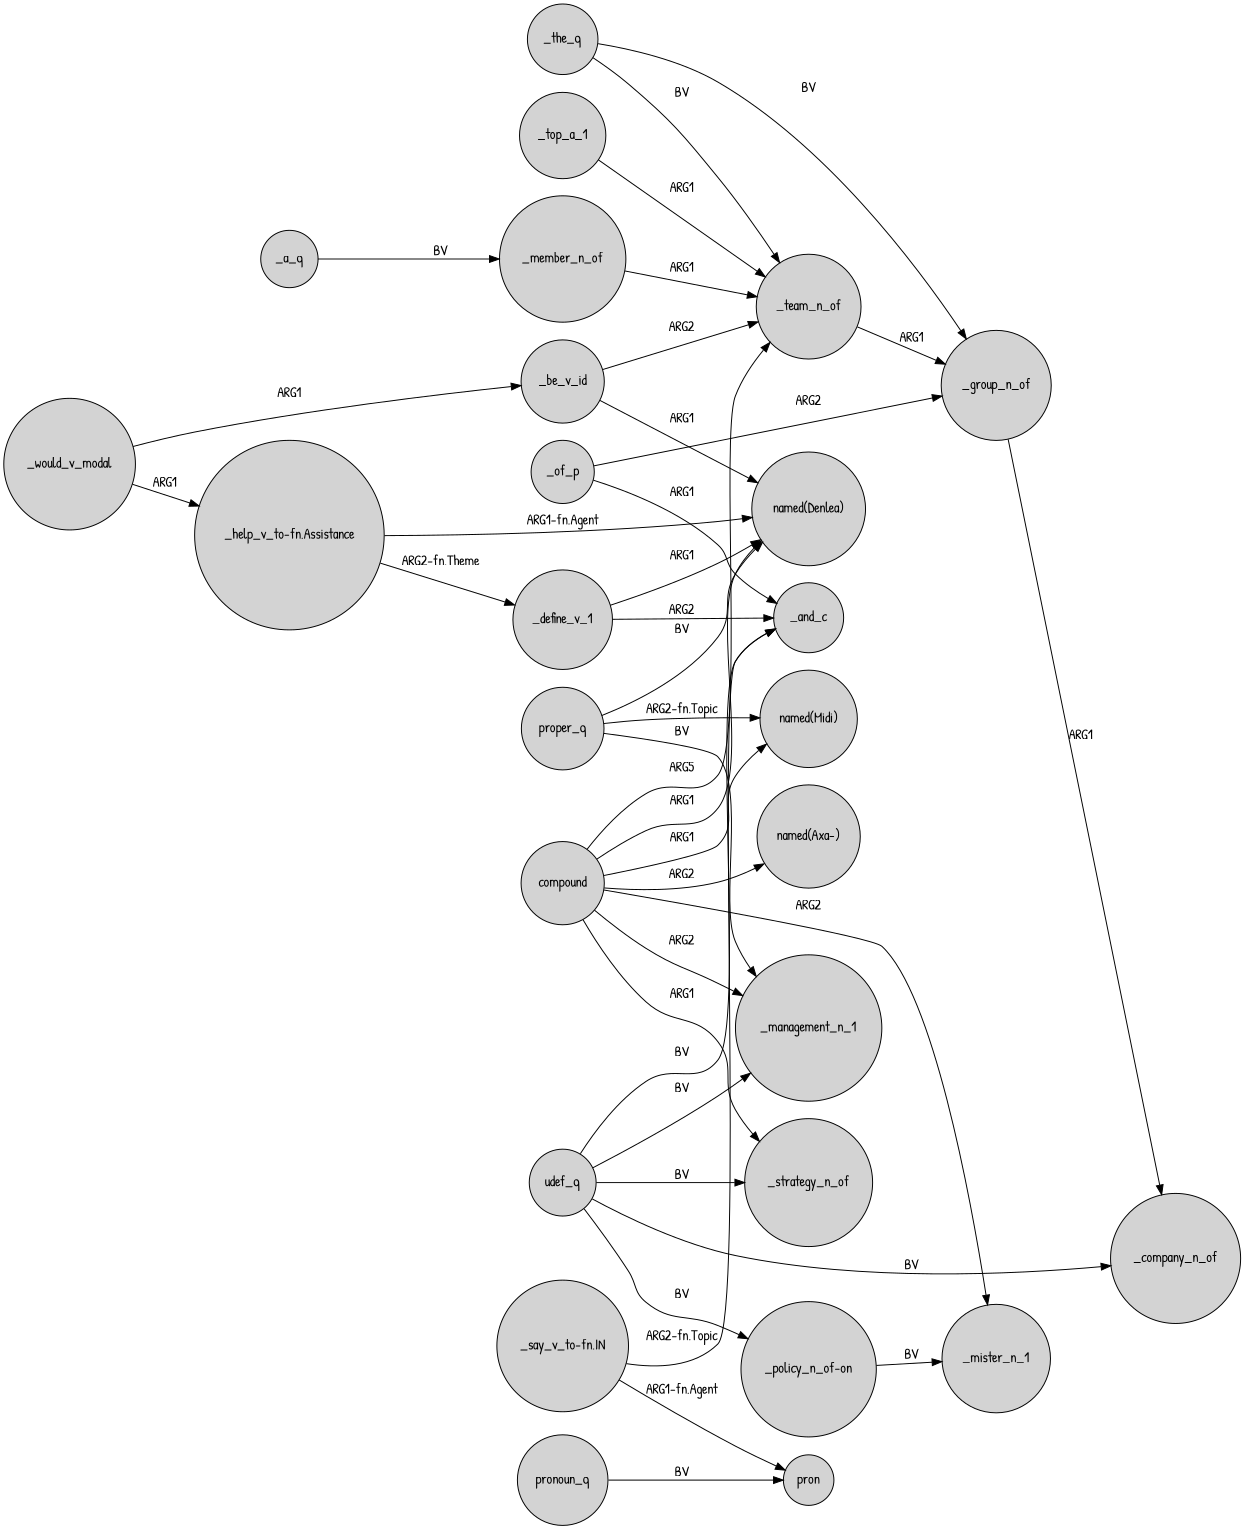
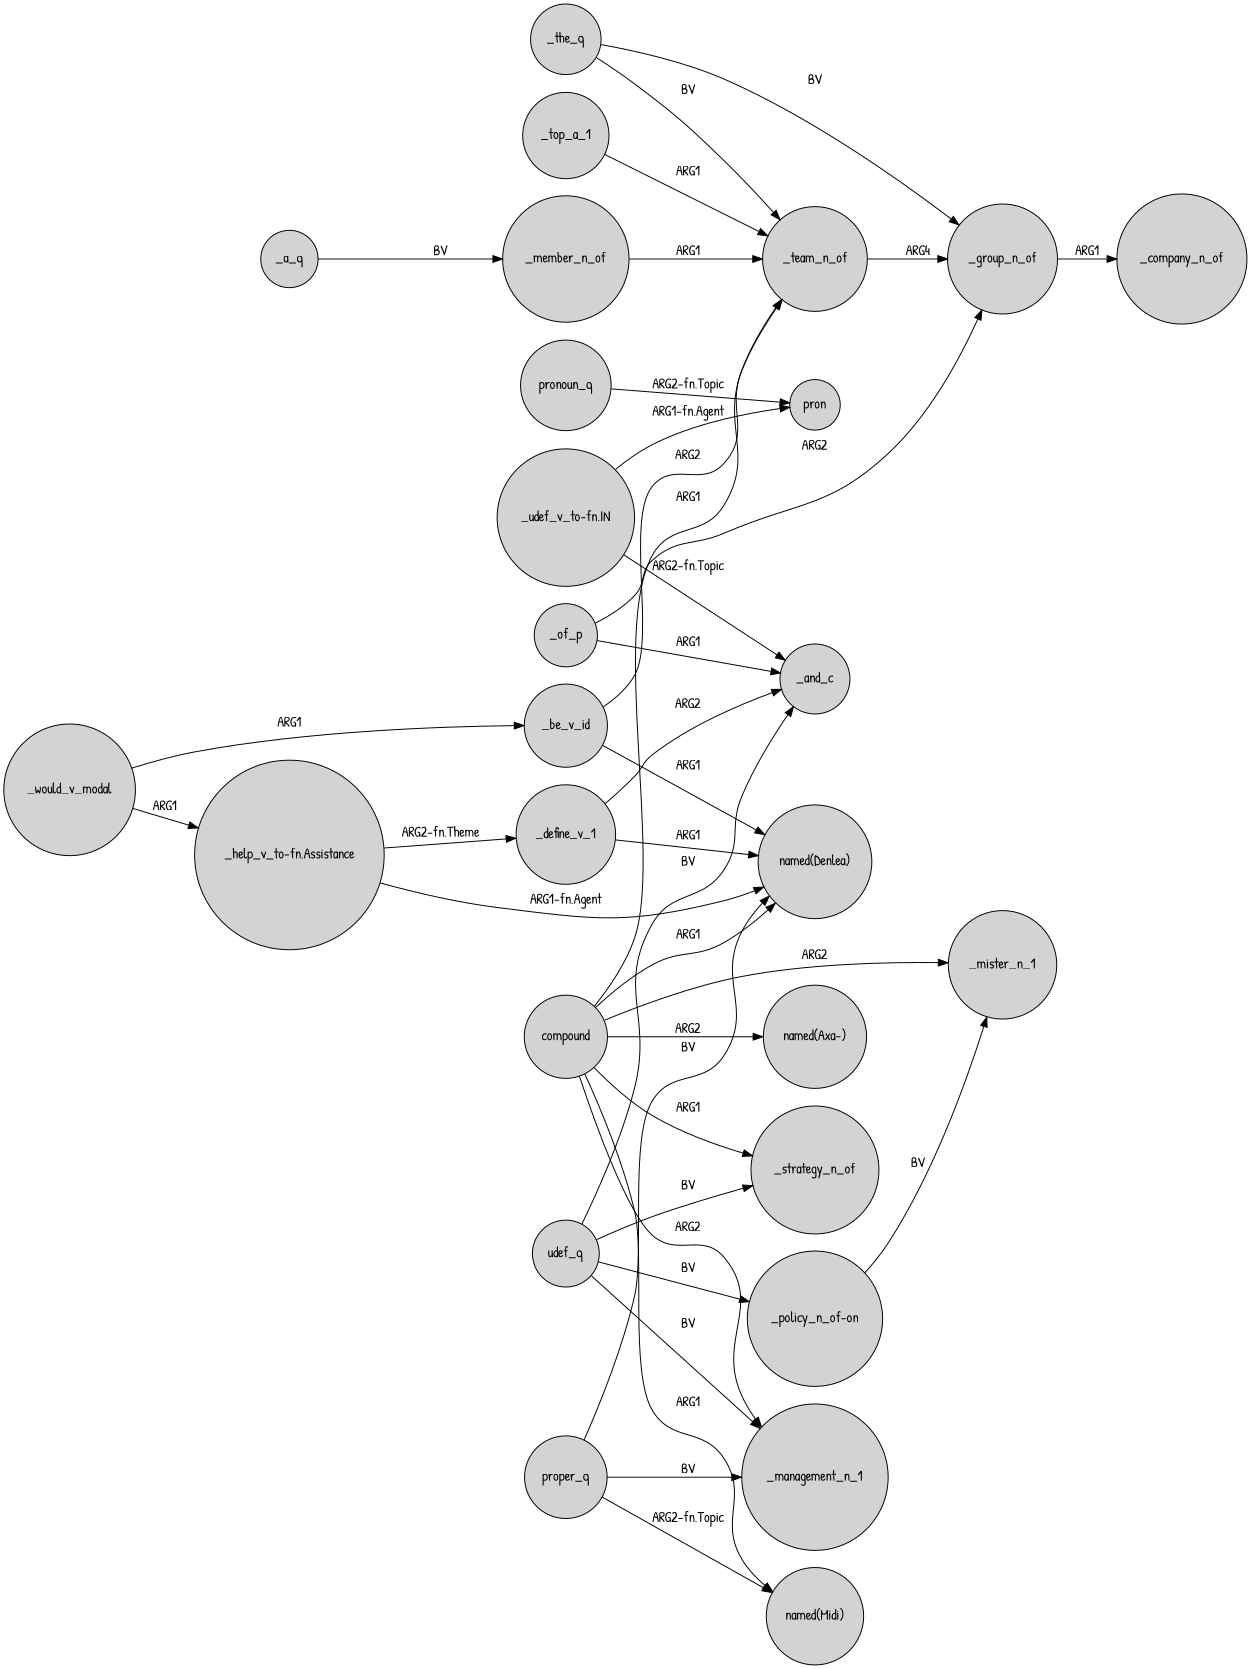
edge "_team_n_of" -> "_group_n_of": label "ARG1" -> "ARG4"
edge "compound" -> "_team_n_of": label "ARG5" -> "ARG1"
edge "udef_q" -> "_company_n_of": removed, label "BV"
node "_say_v_to-fn.IN": label "_say_v_to-fn.IN" -> "_udef_v_to-fn.IN"
edge "pronoun_q" -> "pron": label "BV" -> "ARG2-fn.Topic"
